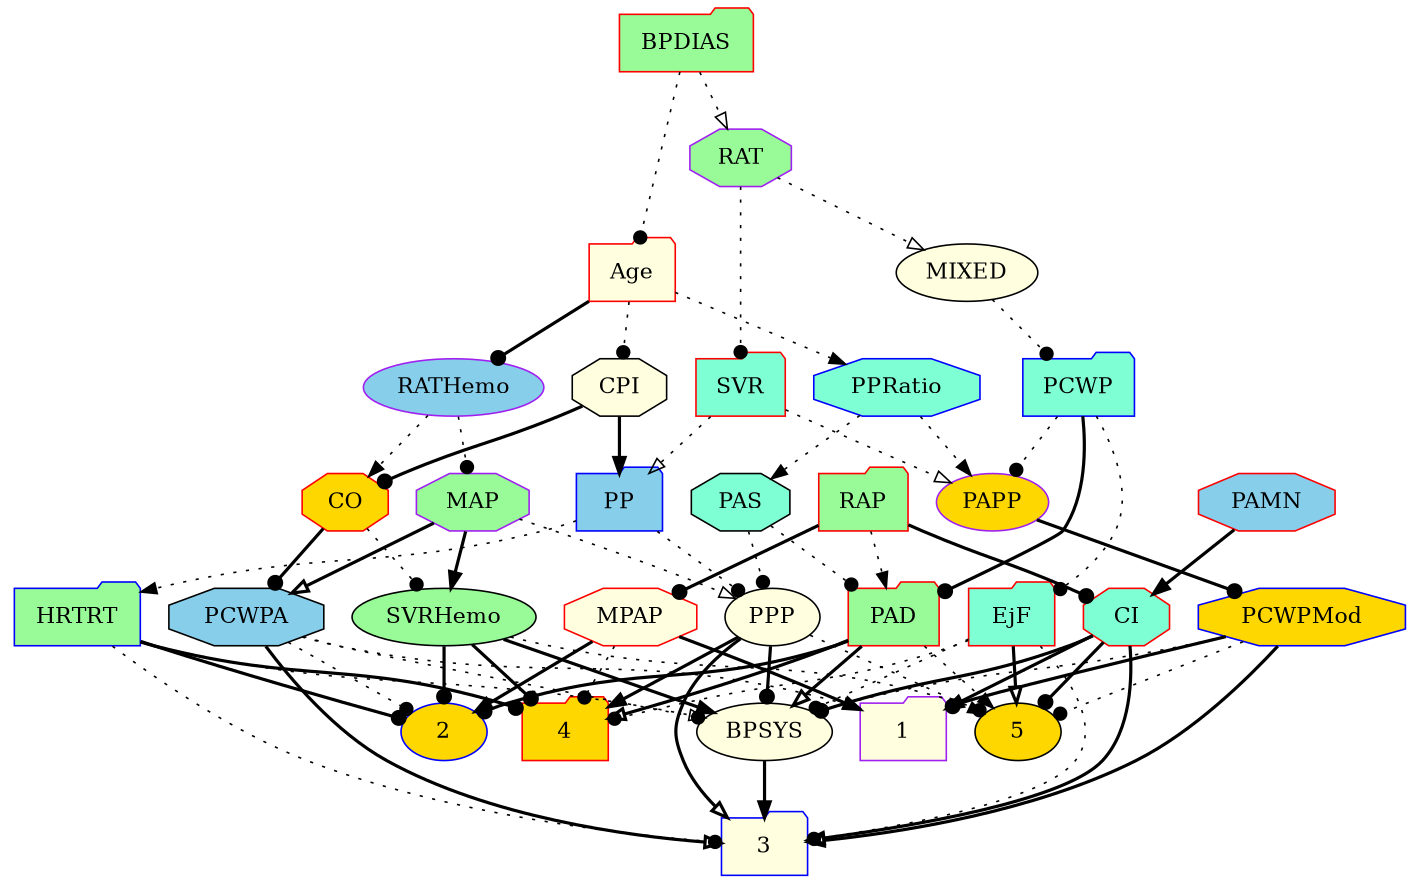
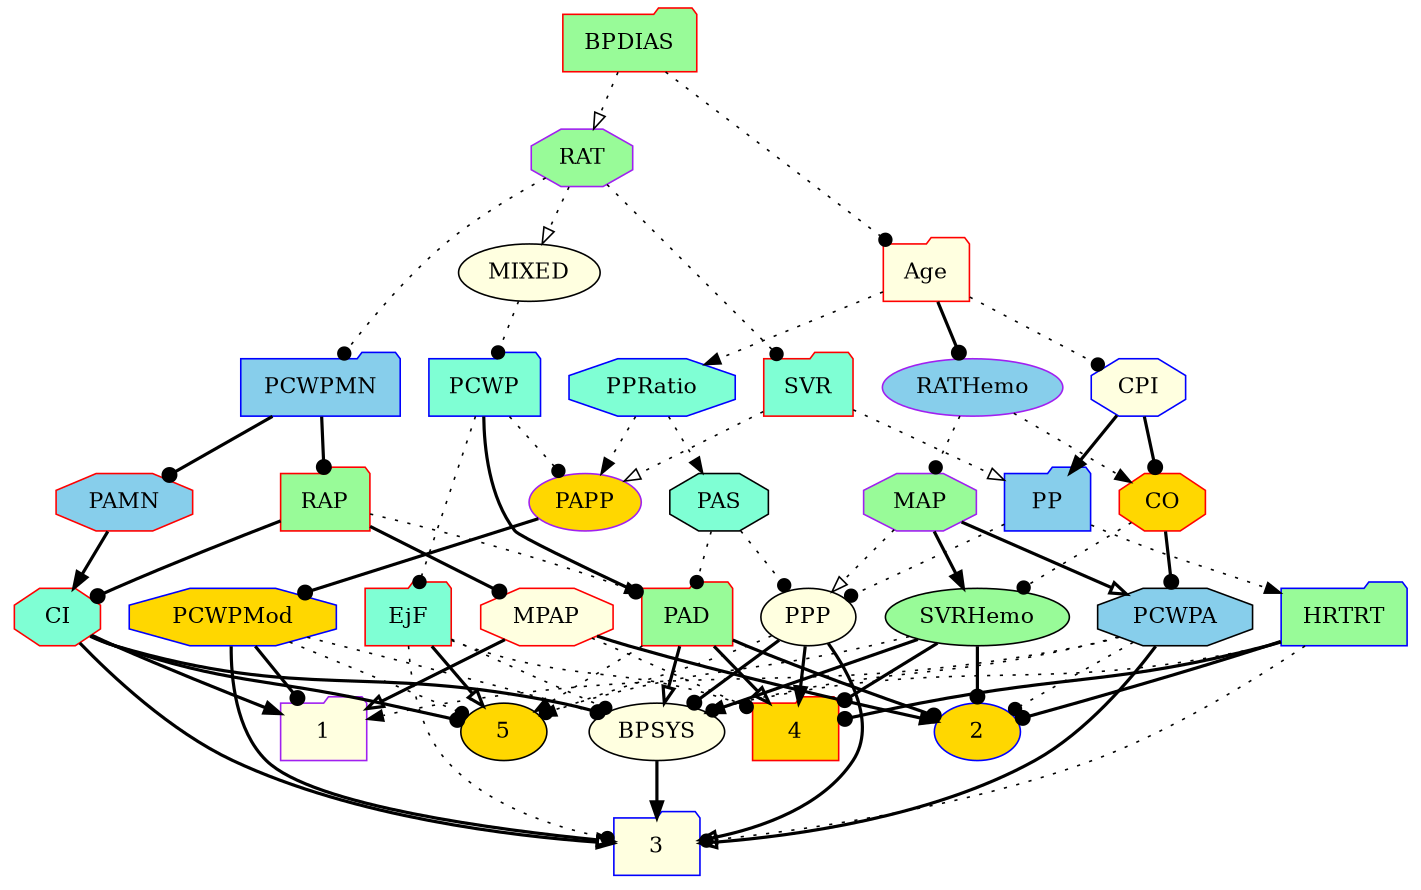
node "PCWPMN": added
node "CPI": color black -> blue
